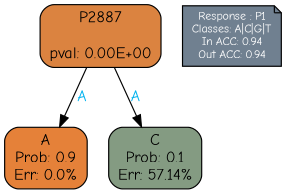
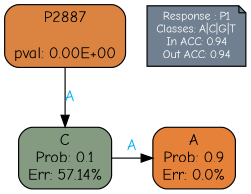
edge "P2887 pval: 0.00E+00" -> "A Prob: 0.9 Err: 0.0%": now "C Prob: 0.1 Err: 57.14%" -> "A Prob: 0.9 Err: 0.0%"
